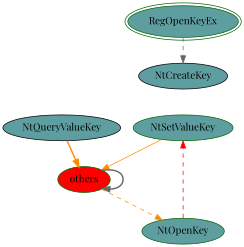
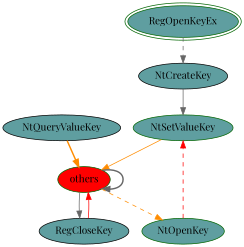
edge "NtCreateKey" -> "NtSetValueKey": added
node "RegCloseKey": added
